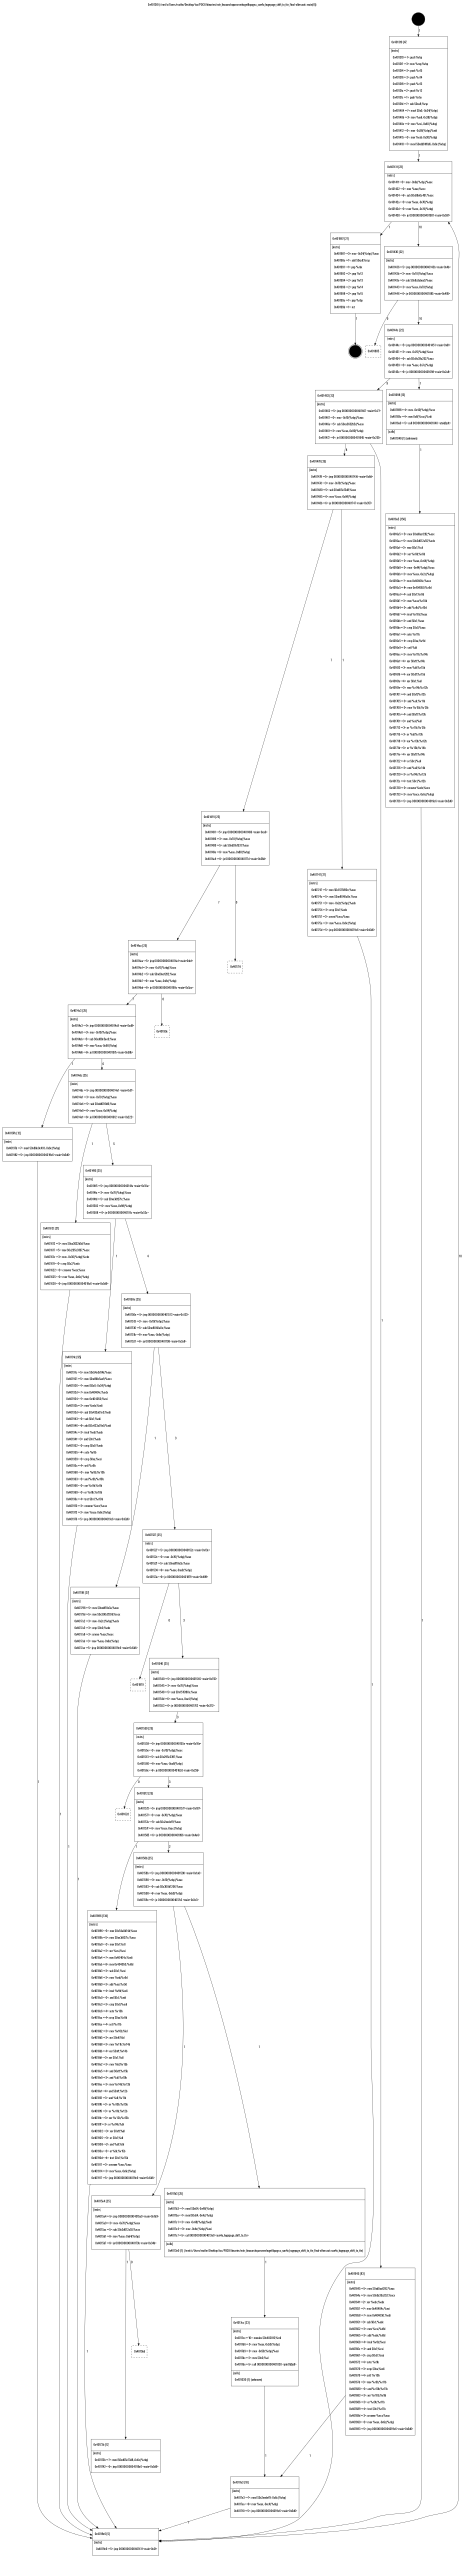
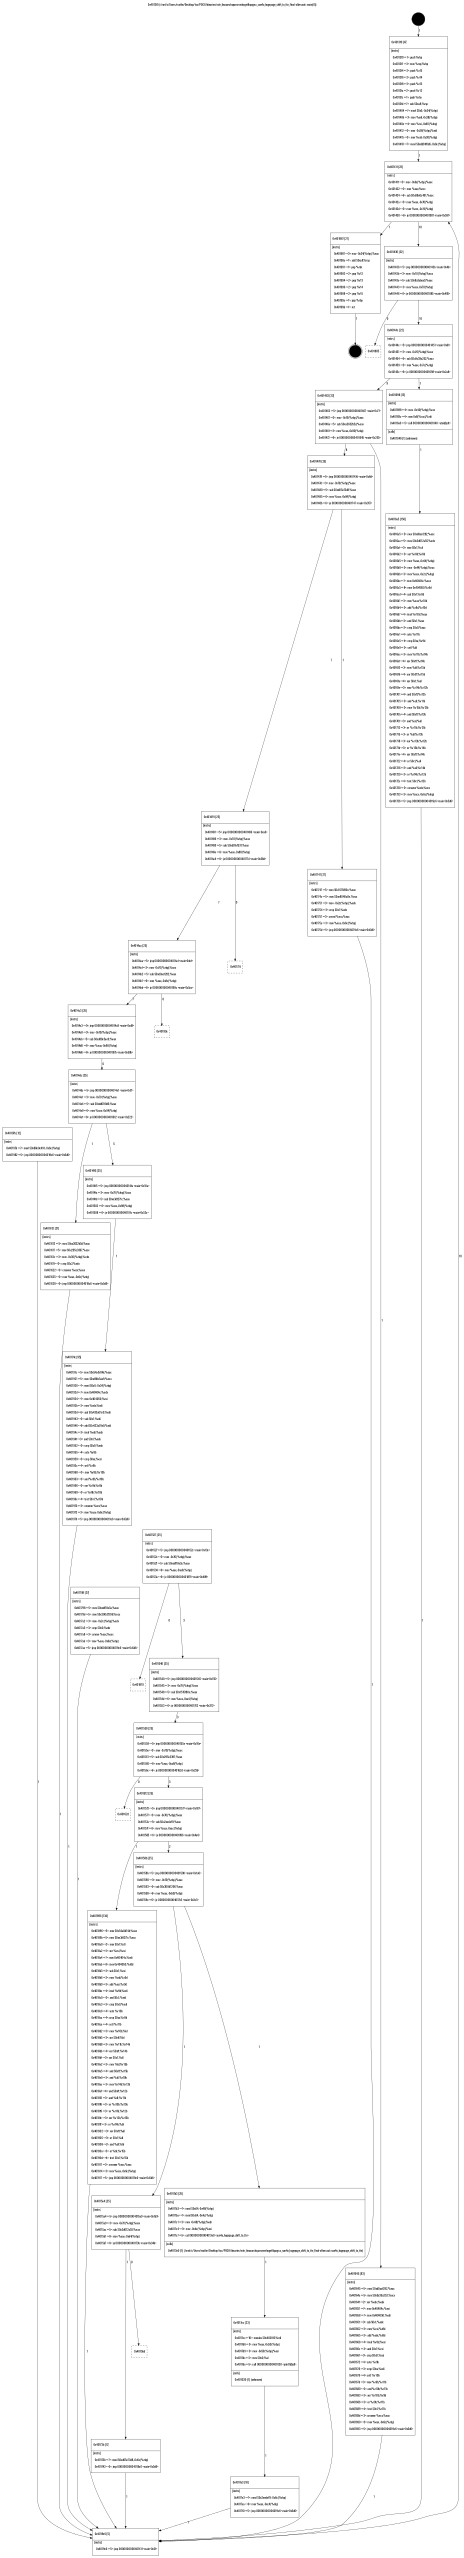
edge "0x4014c3 [25]" -> "0x40197b [12]": removed, label "1"
node "0x40150e [25]": removed
edge "0x401645 [83]" -> "0x4017e3 [18]": now "0x401645 [83]" -> "0x4019c6 [5]"
edge "0x40173b [12]" -> "0x4019c6 [5]": added, label "1"
